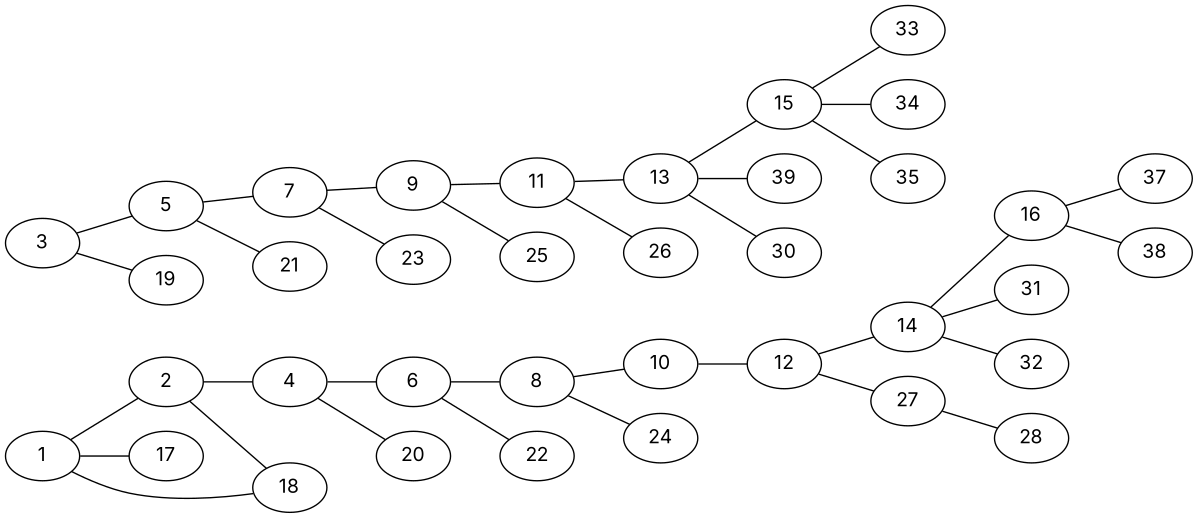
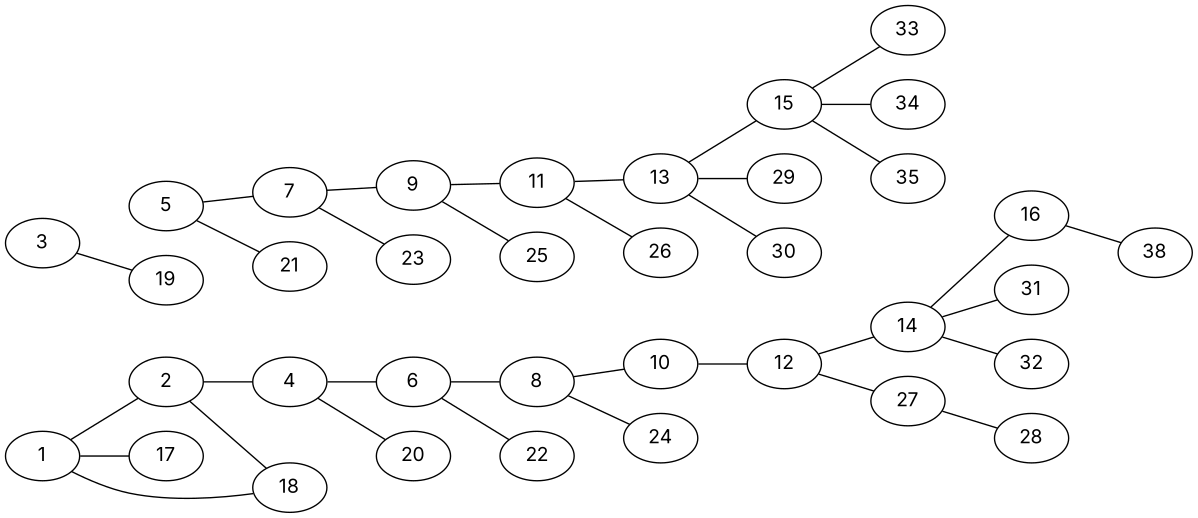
node "39": label "39" -> "29"
node "37": removed
edge "5" -- "3": removed
